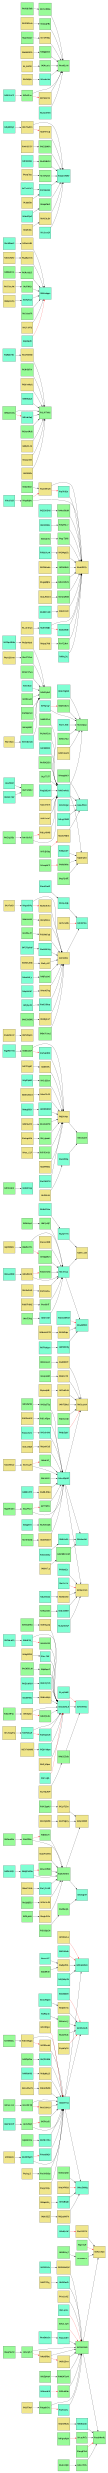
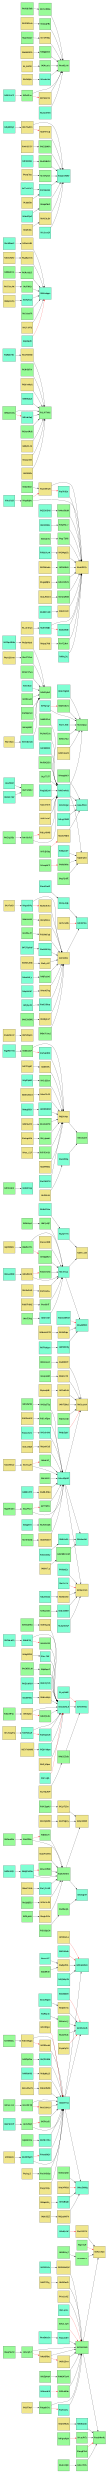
node "RAkEKGauZL": fillcolor aquamarine -> khaki
